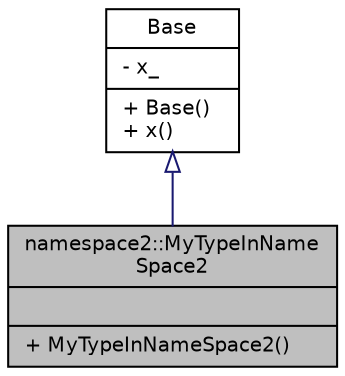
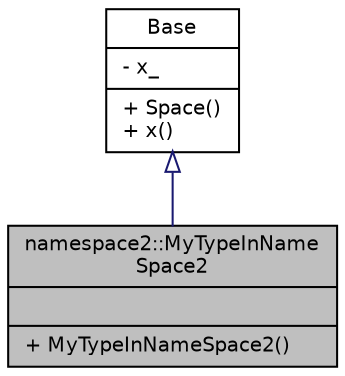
node "Base": text "+ Base()" -> "+ Space()"
